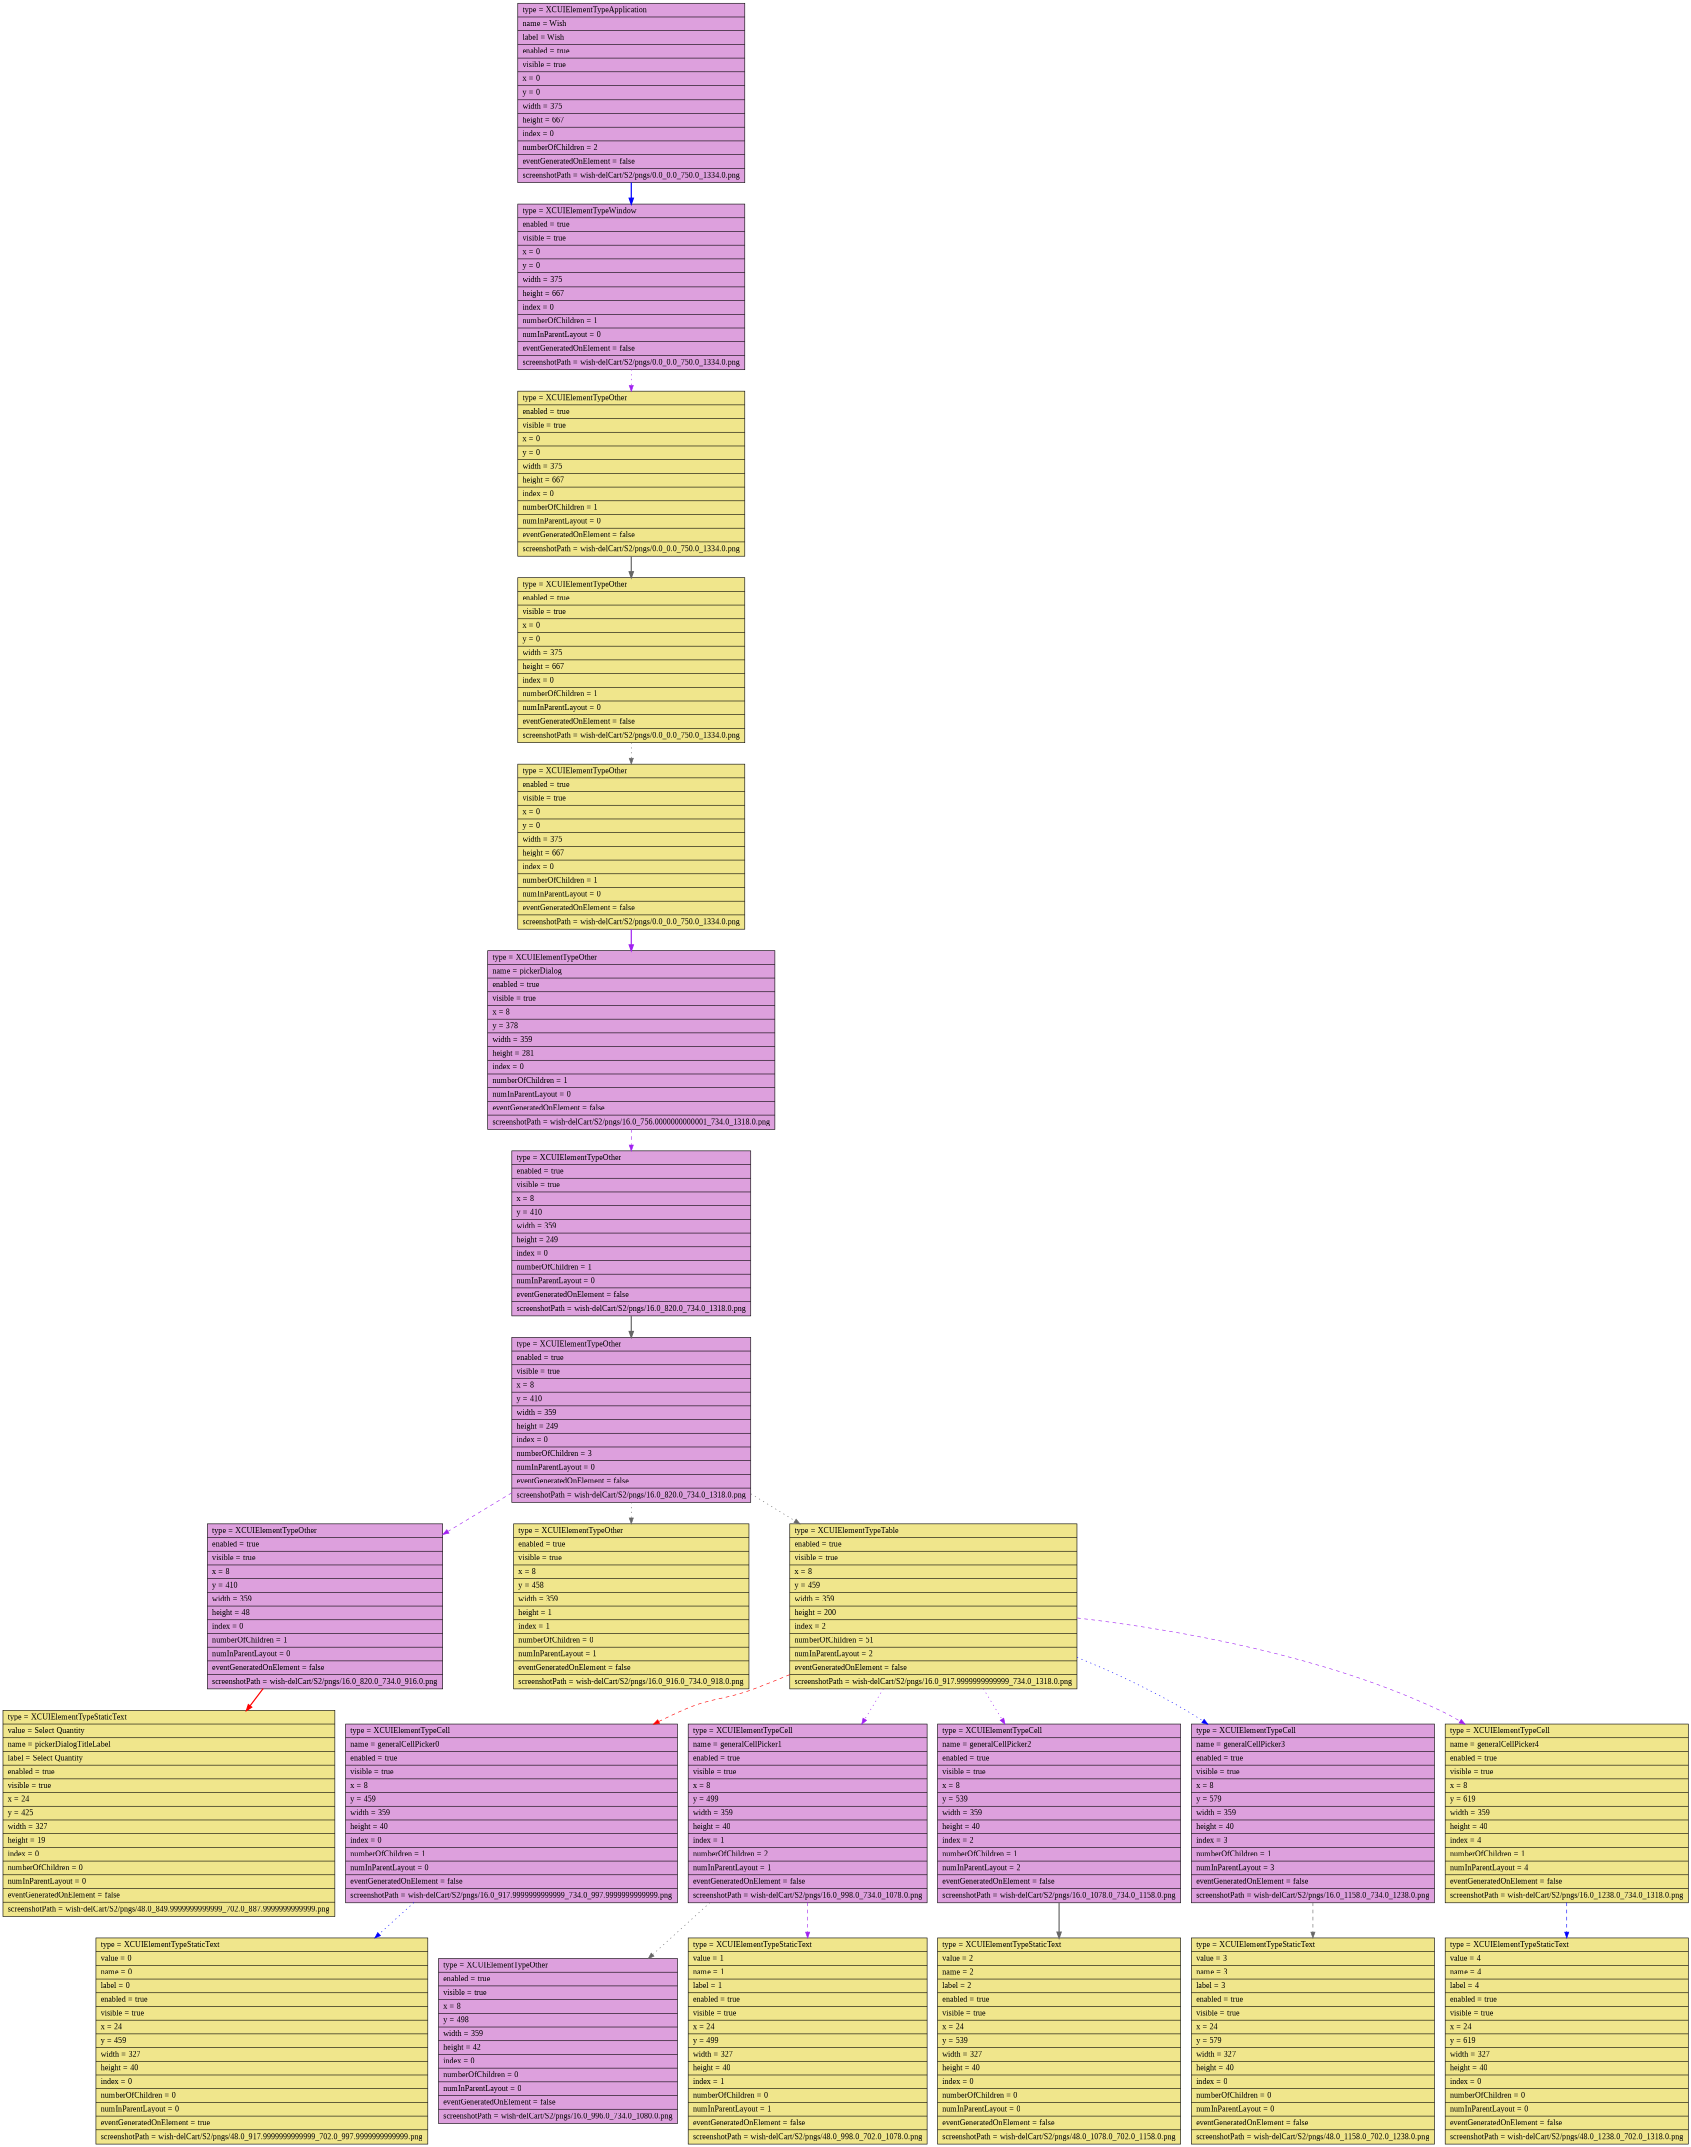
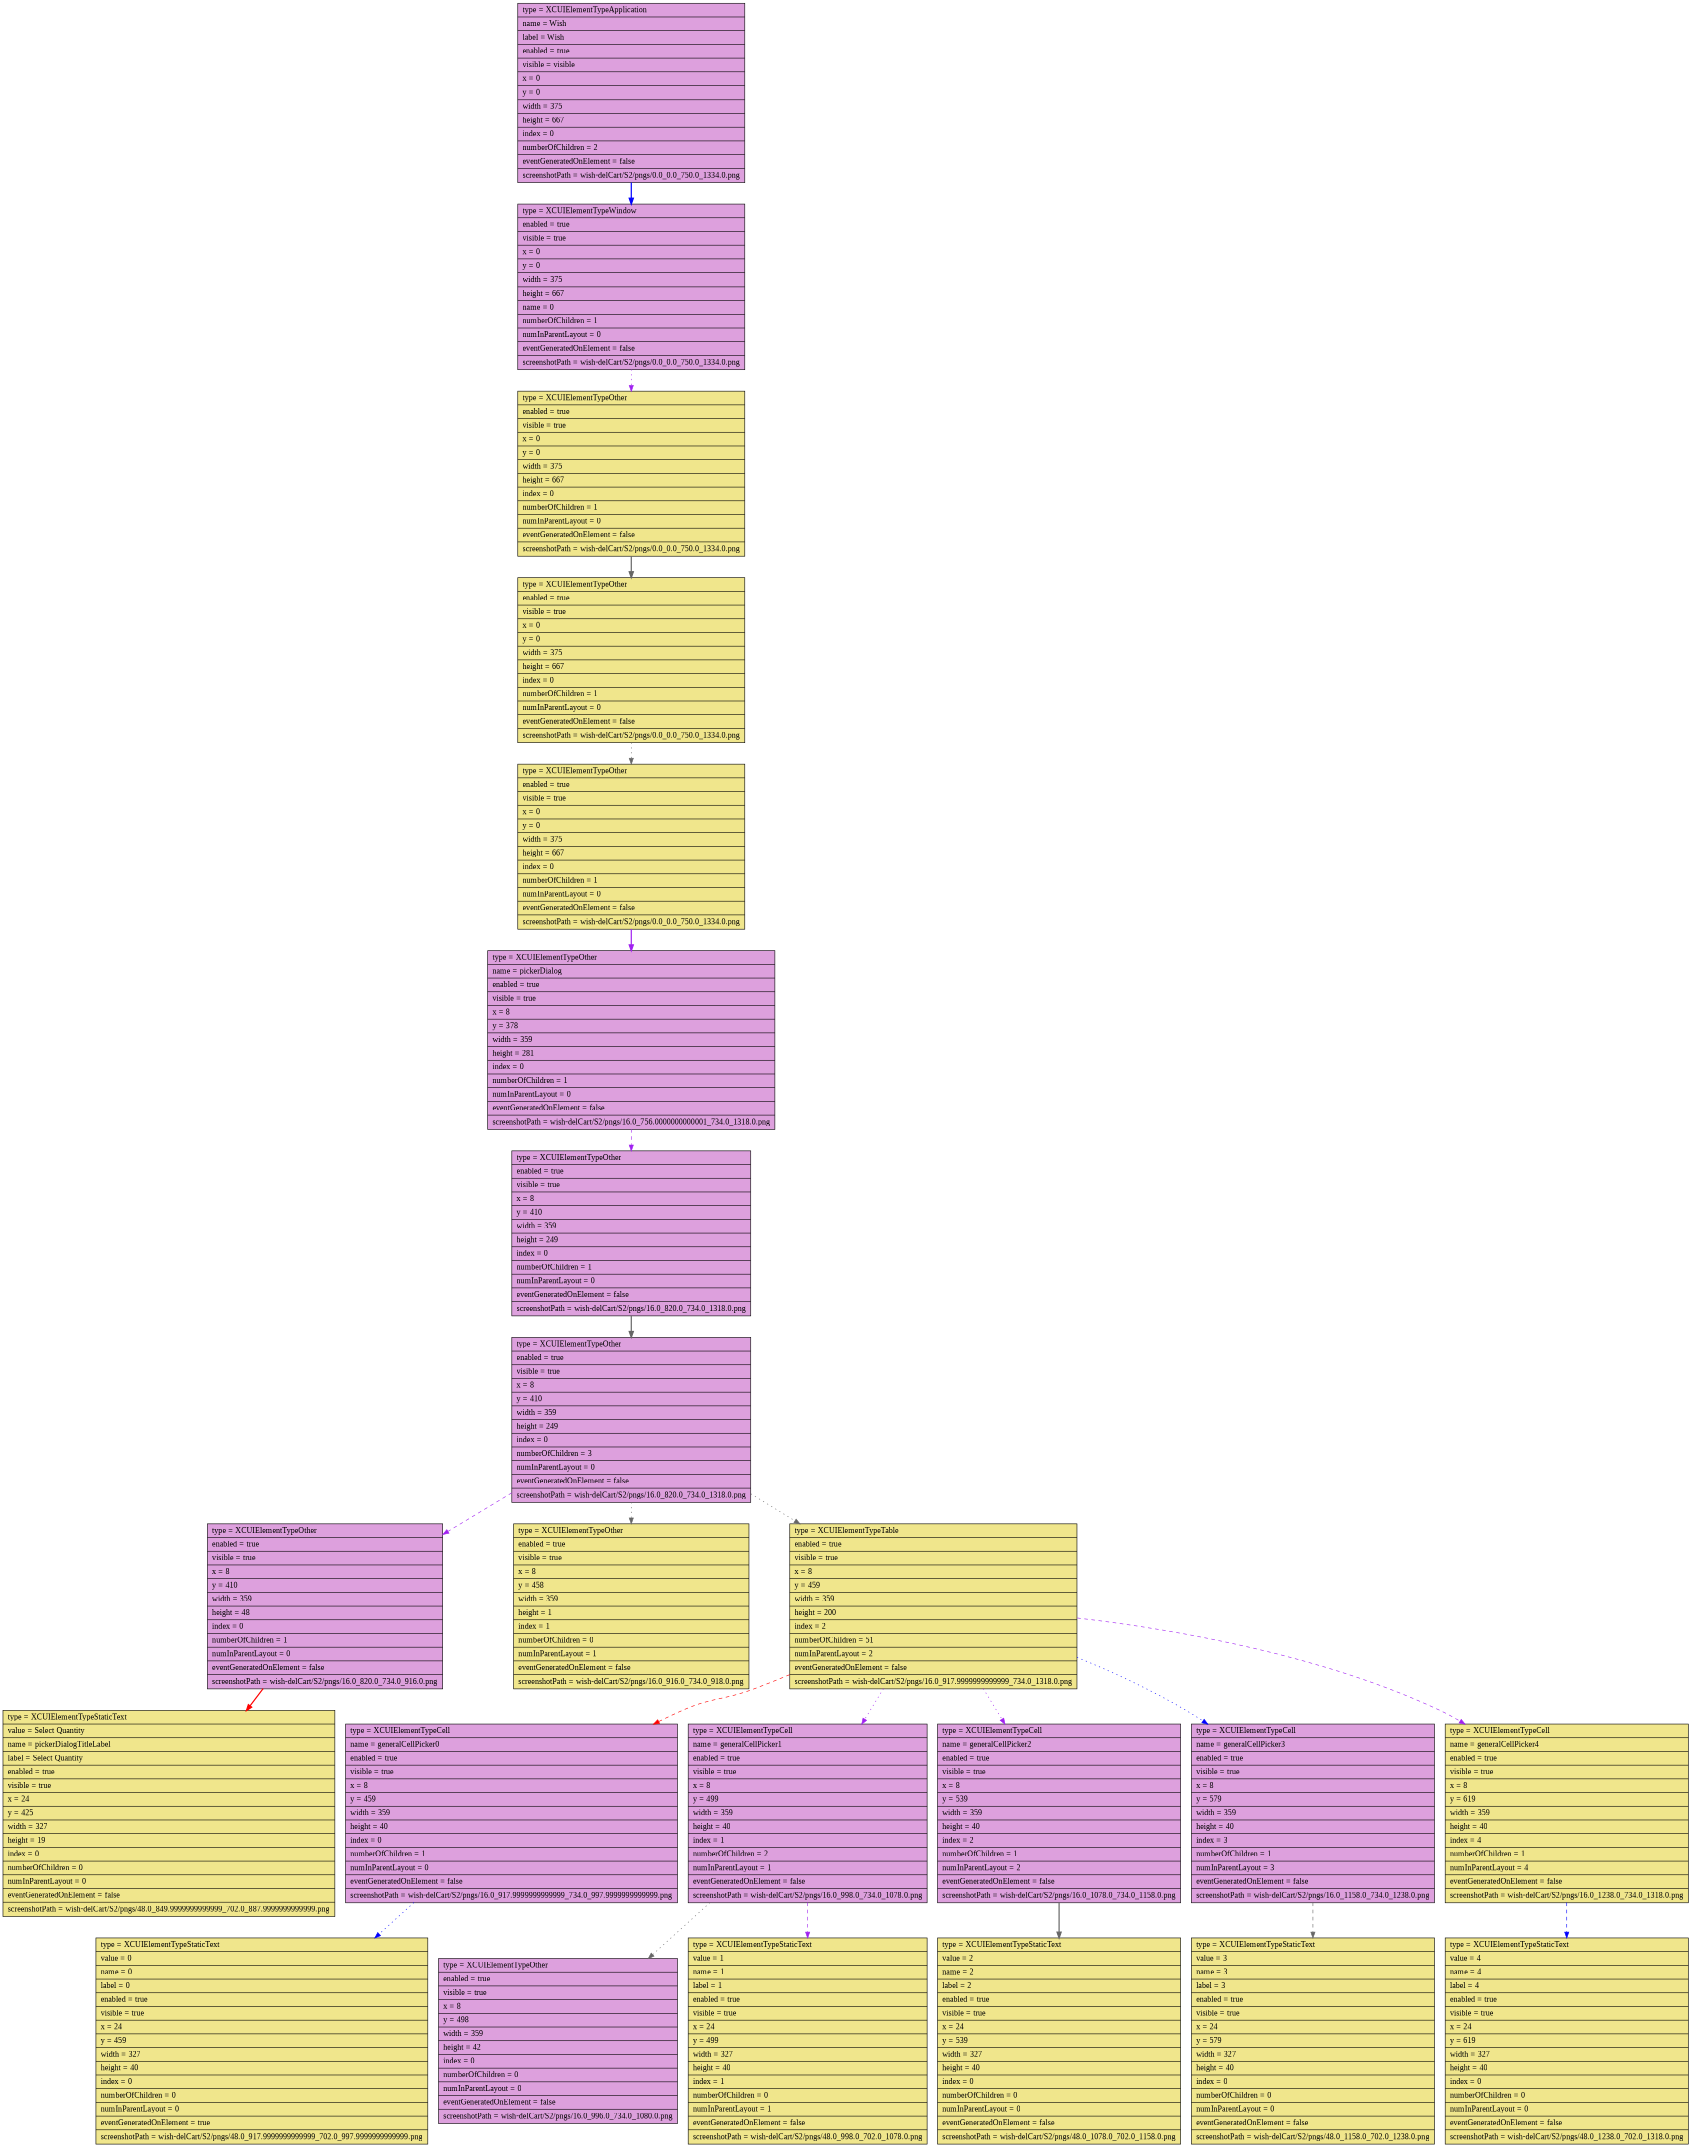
node "type = XCUIElementTypeApplication": text "visible = true" -> "visible = visible"
node "type = XCUIElementTypeWindow": text "index = 0" -> "name = 0"
